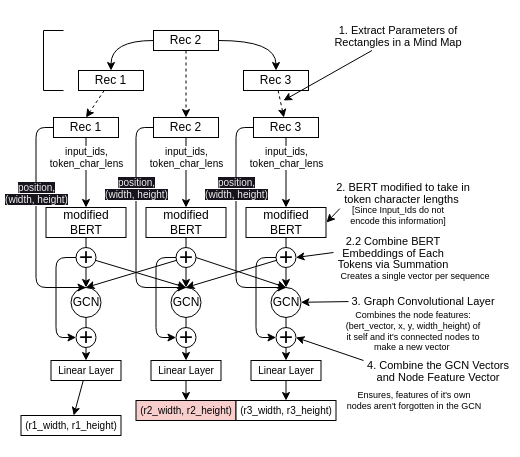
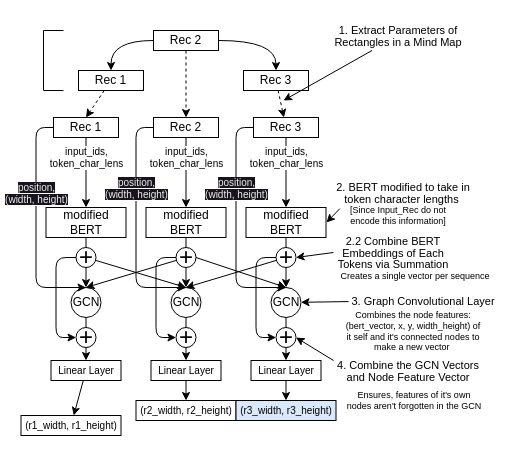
node "[Since Input_Ids do not encode this information]": label "[Since Input_Ids do not encode this information]" -> "[Since Input_Rec do not encode this information]"
node "4. Combine the GCN Vectors and Node Feature Vector": moved (439, 371) -> (409, 371)
node "(r2_width, r2_height)": fillcolor #f8cecc -> #ffffff
node "(r3_width, r3_height)": fillcolor #ffffff -> #dae8fc
